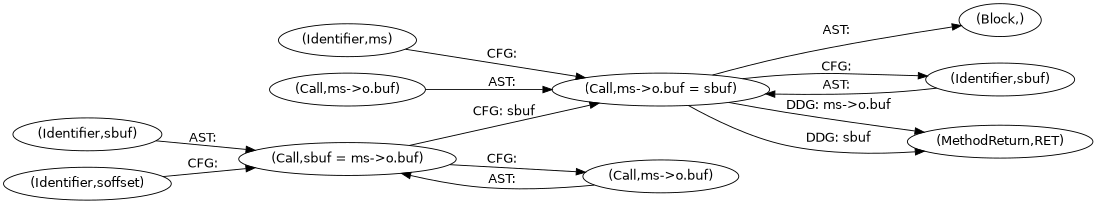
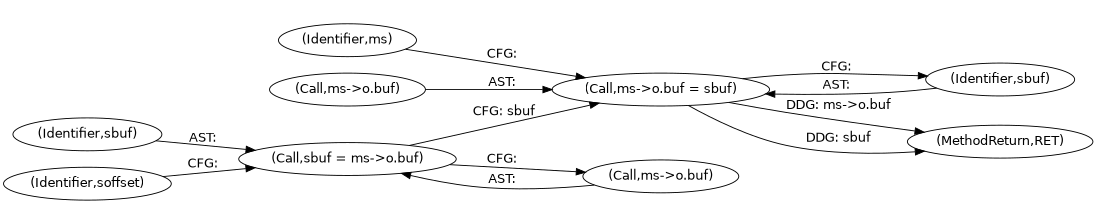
node "(Block,)": removed
